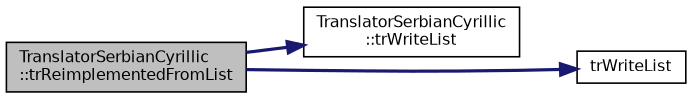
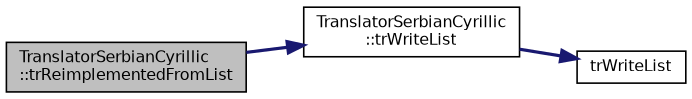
edge "TranslatorSerbianCyrillic ::trReimplementedFromList" -> "trWriteList": now "TranslatorSerbianCyrillic ::trWriteList" -> "trWriteList"
